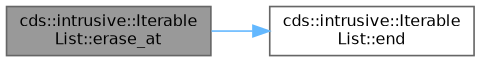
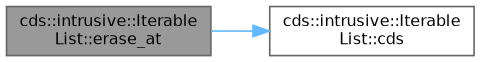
node "cds::intrusive::Iterable List::end": label "cds::intrusive::Iterable List::end" -> "cds::intrusive::Iterable List::cds"
